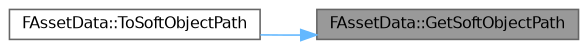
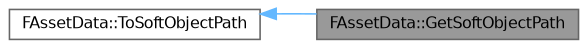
edge "FAssetData::ToSoftObjectPath" -> "FAssetData::GetSoftObjectPath": reversed
